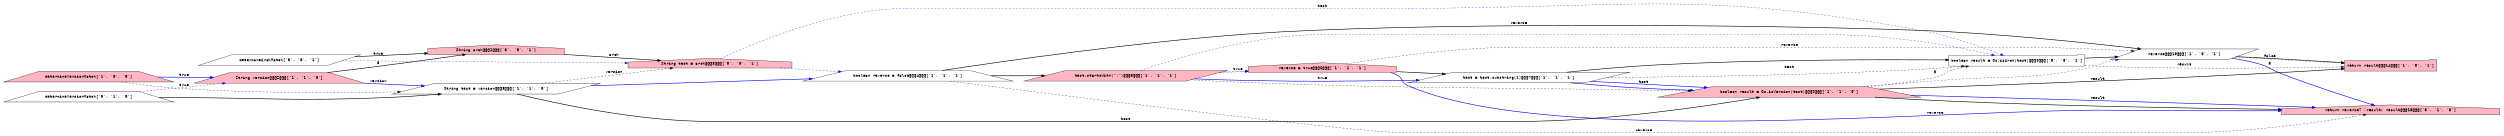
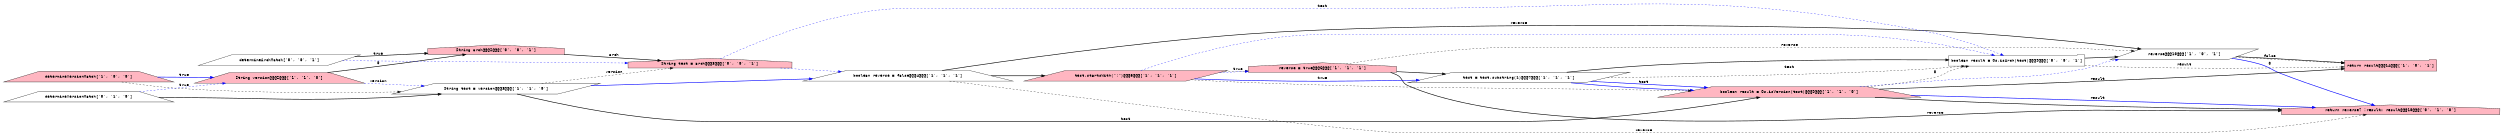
edge "String version@@@2@@@['1', '1', '0']" -> "String test = version@@@3@@@['1', '1', '0']": style bold -> dashed
edge "reverse = true@@@6@@@['1', '1', '1']" -> "return reverse? !result: result@@@10@@@['0', '1', '0']": color blue -> black
